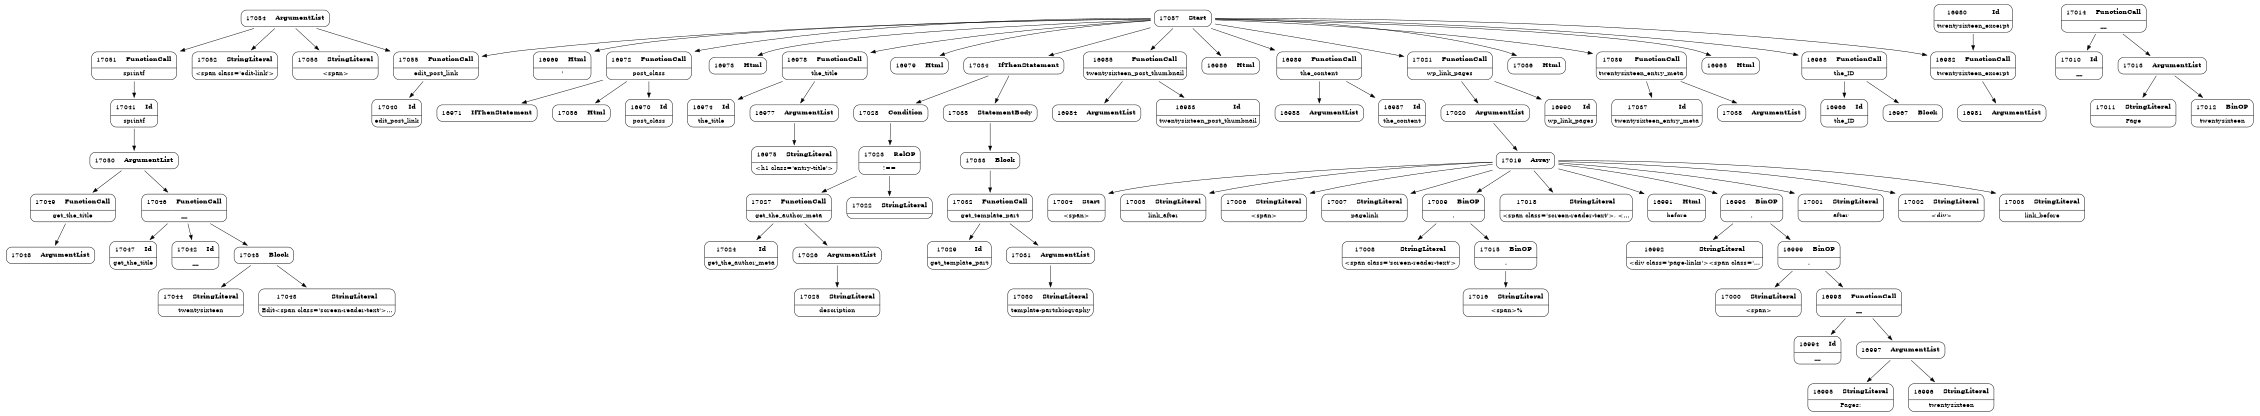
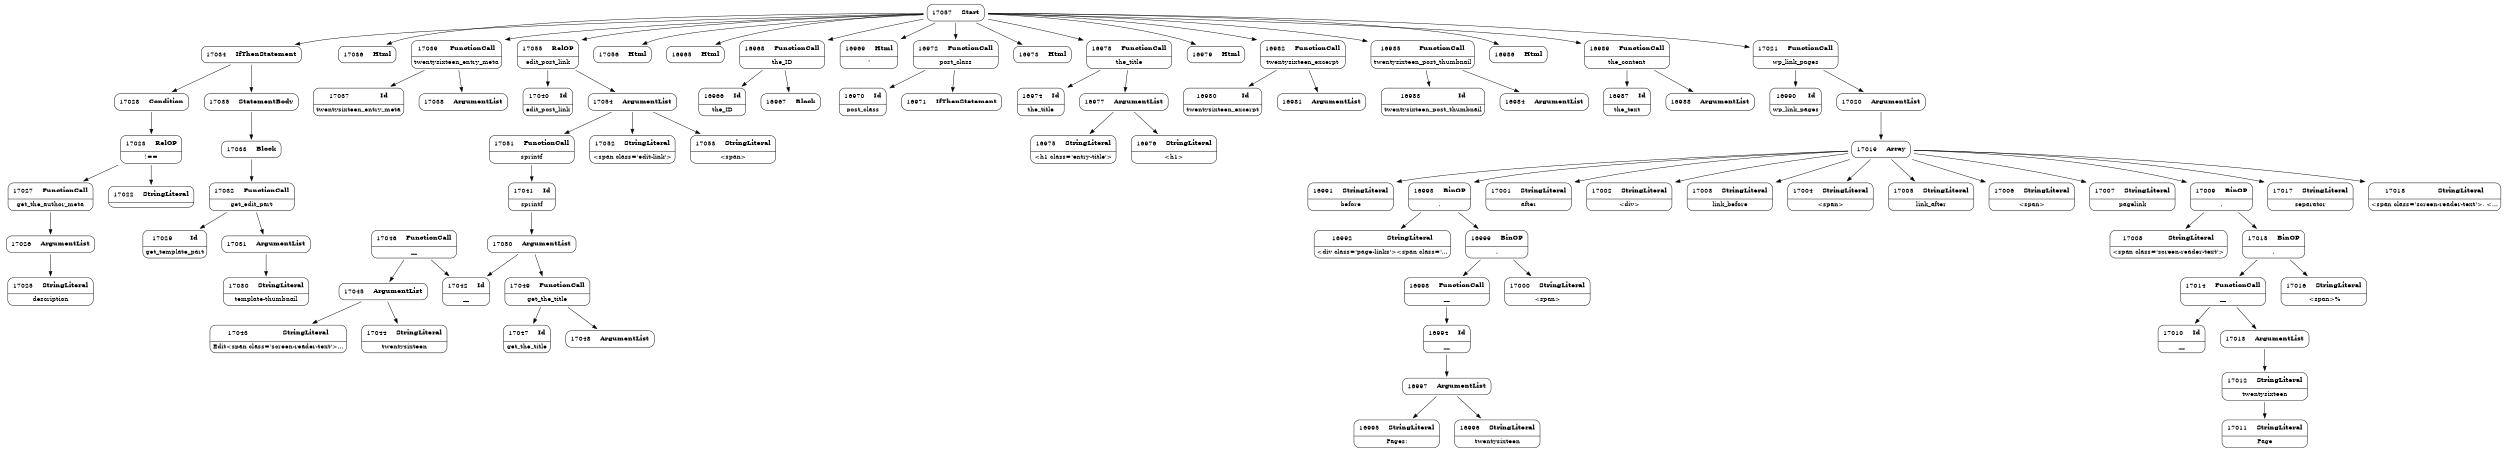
edge "17054" -> "17055": reversed
edge "16980" -> "16982": reversed
node "17055": text "FunctionCall" -> "RelOP"
edge "17013" -> "17011": now "17012" -> "17011"
edge "16972" -> "17056": now "17057" -> "17056"
node "17012": text "BinOP" -> "StringLiteral"
node "16987": text "the_content" -> "the_text"
node "16976": added
edge "17050" -> "17046": now "17050" -> "17042"
node "17017": added
node "17004": text "Start" -> "StringLiteral"
node "16991": text "Html" -> "StringLiteral"
node "17032": text "get_template_part" -> "get_edit_part"
edge "17046" -> "17047": now "17049" -> "17047"
node "17045": text "Block" -> "ArgumentList"
node "17024": removed
edge "17015" -> "17014": added
node "17030": text "template-partsbiography" -> "template-thumbnail"
edge "16998" -> "16997": now "16994" -> "16997"
